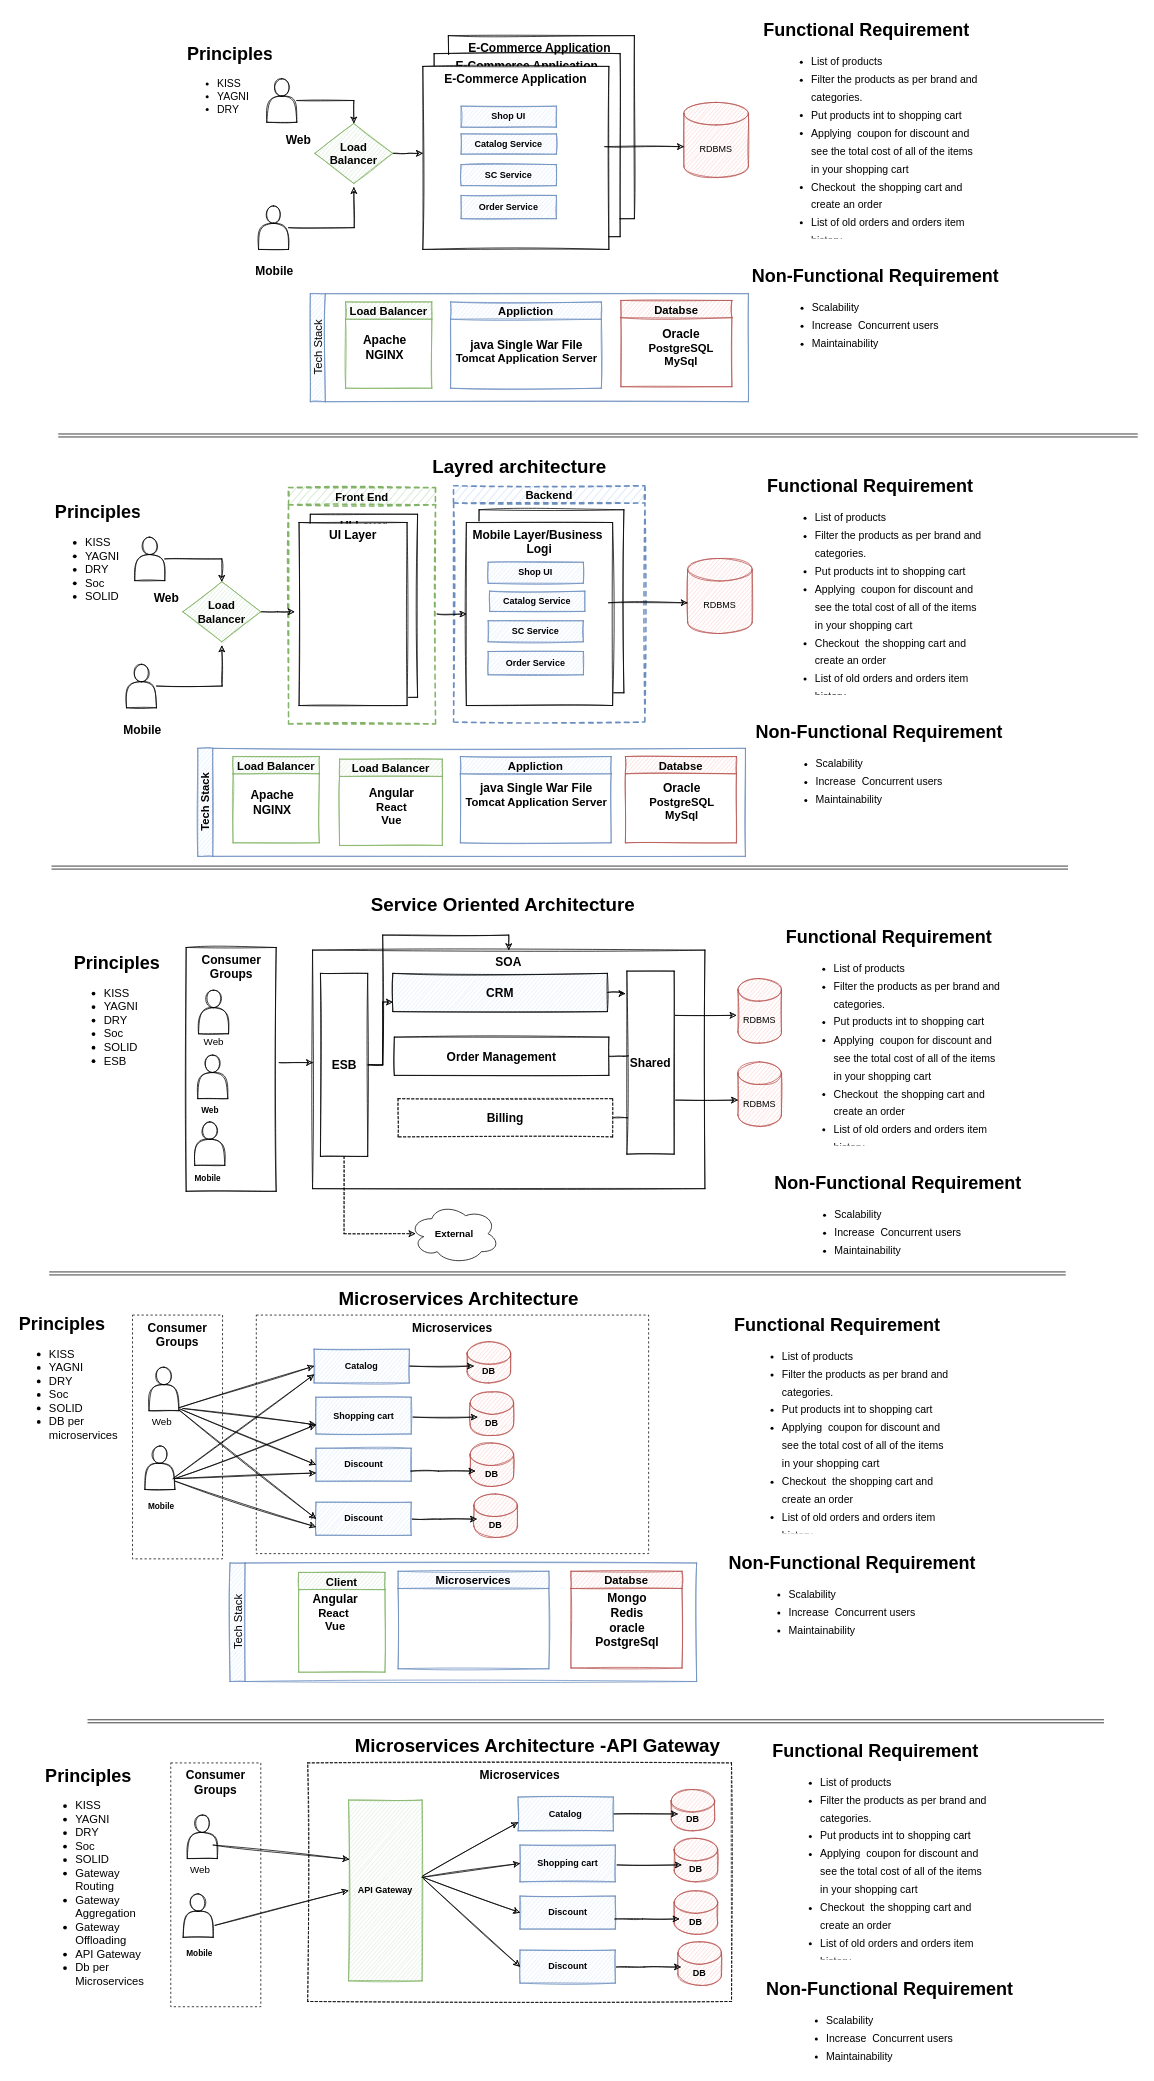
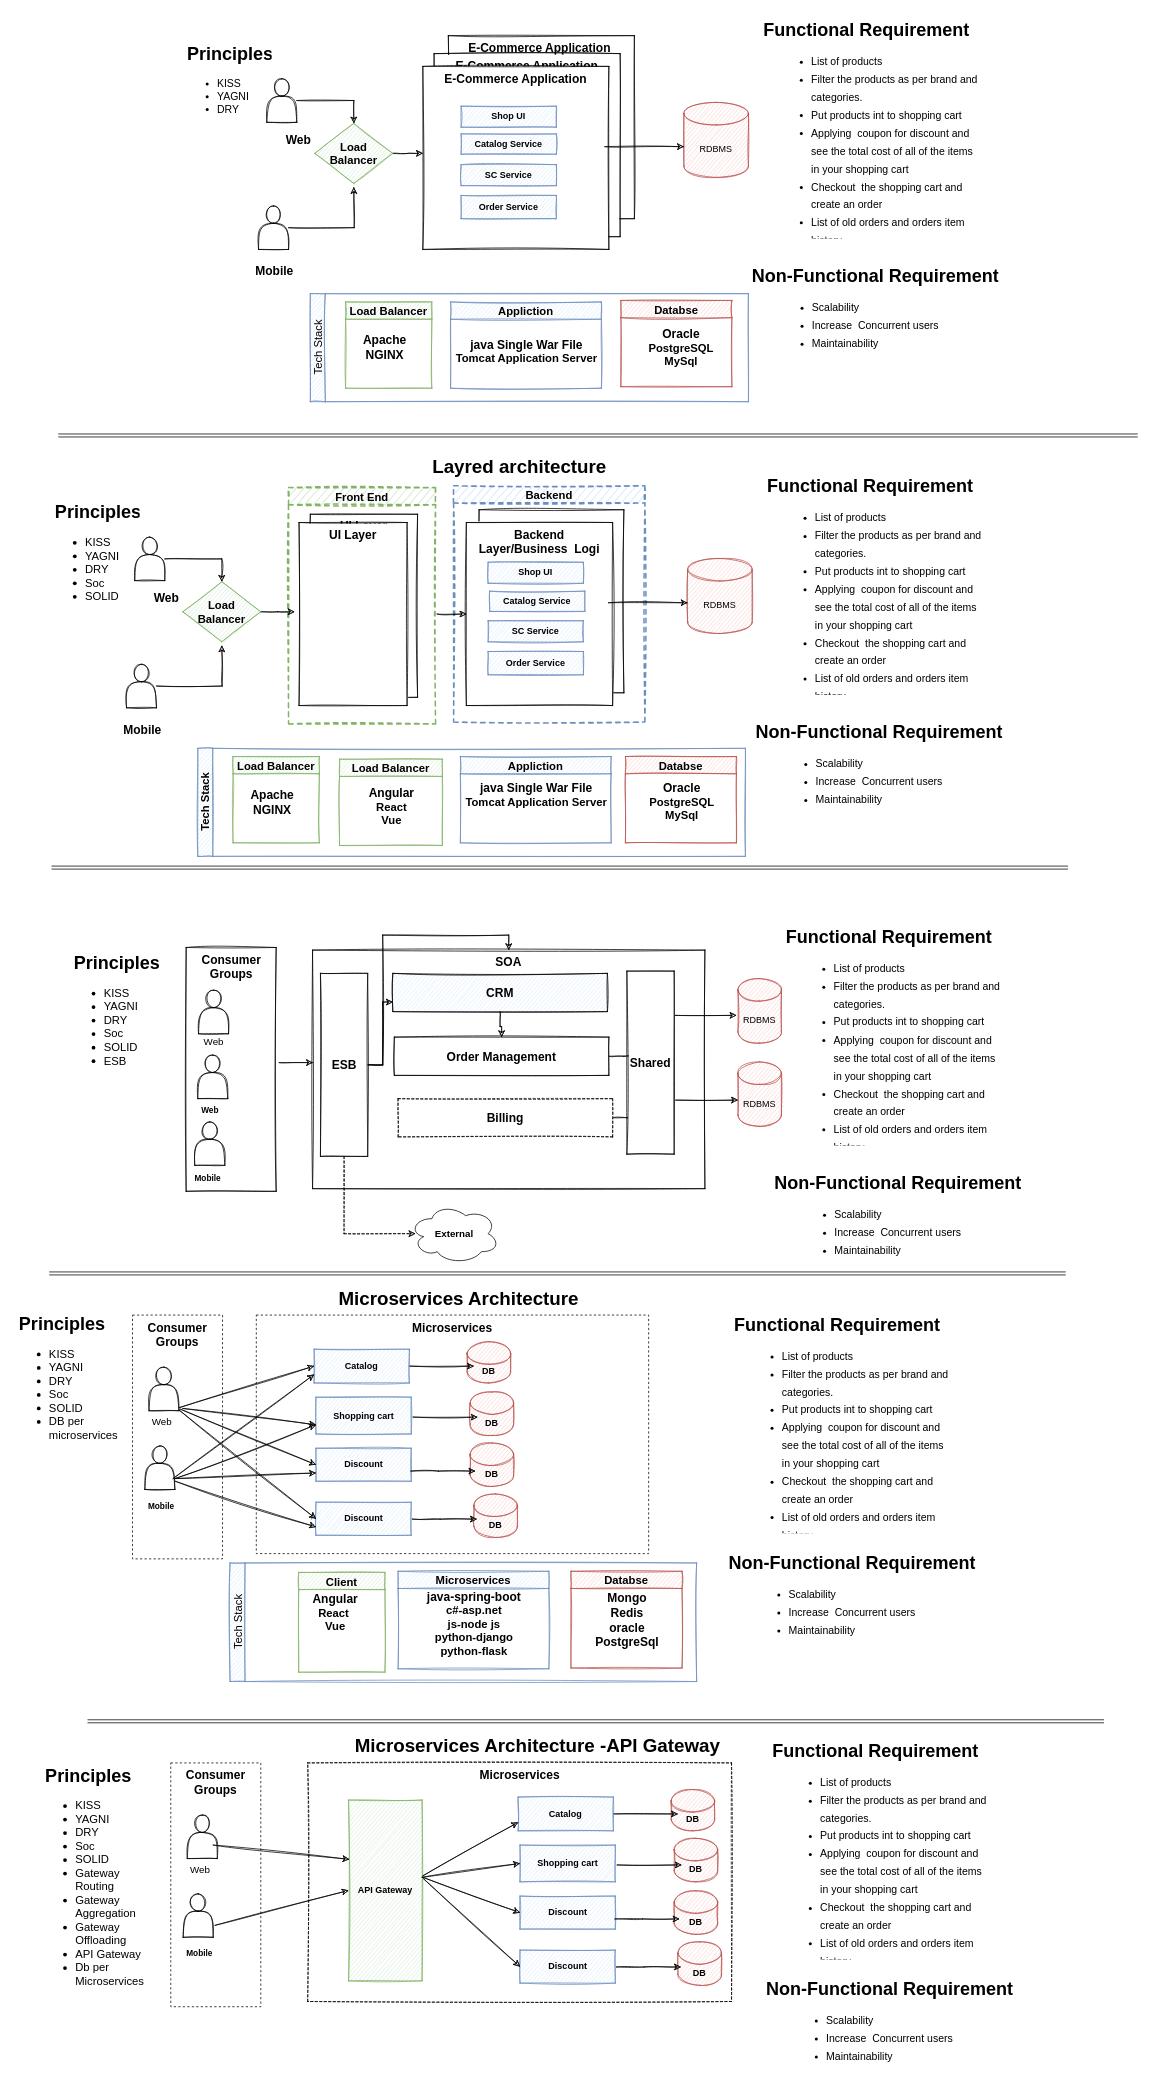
node "Mobile Layer/Business Logi": label "Mobile Layer/Business Logi" -> "Backend Layer/Business Logi"
node "Service Oriented Architecture": removed
edge "CRM" -> "Shared": now "CRM" -> "Order Management"
node "java-spring-boot c#-asp.net js-node js python-django python-flask": added
